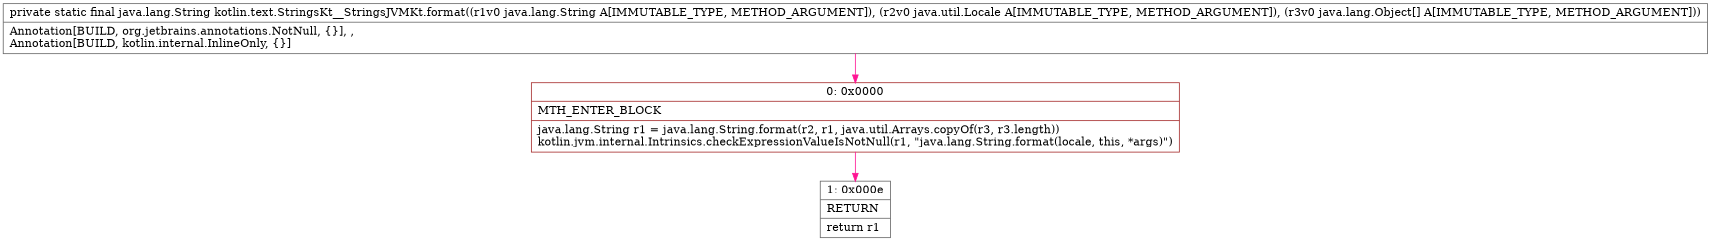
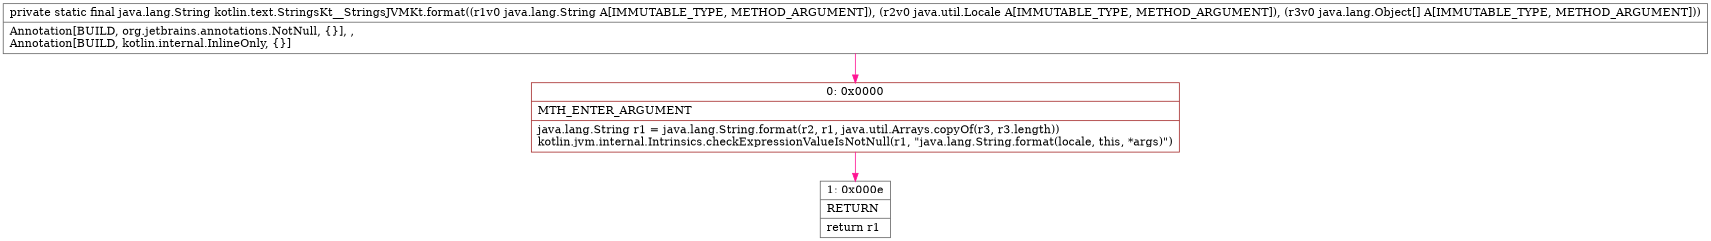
node "0: 0x0000": text "MTH_ENTER_BLOCK" -> "MTH_ENTER_ARGUMENT"
